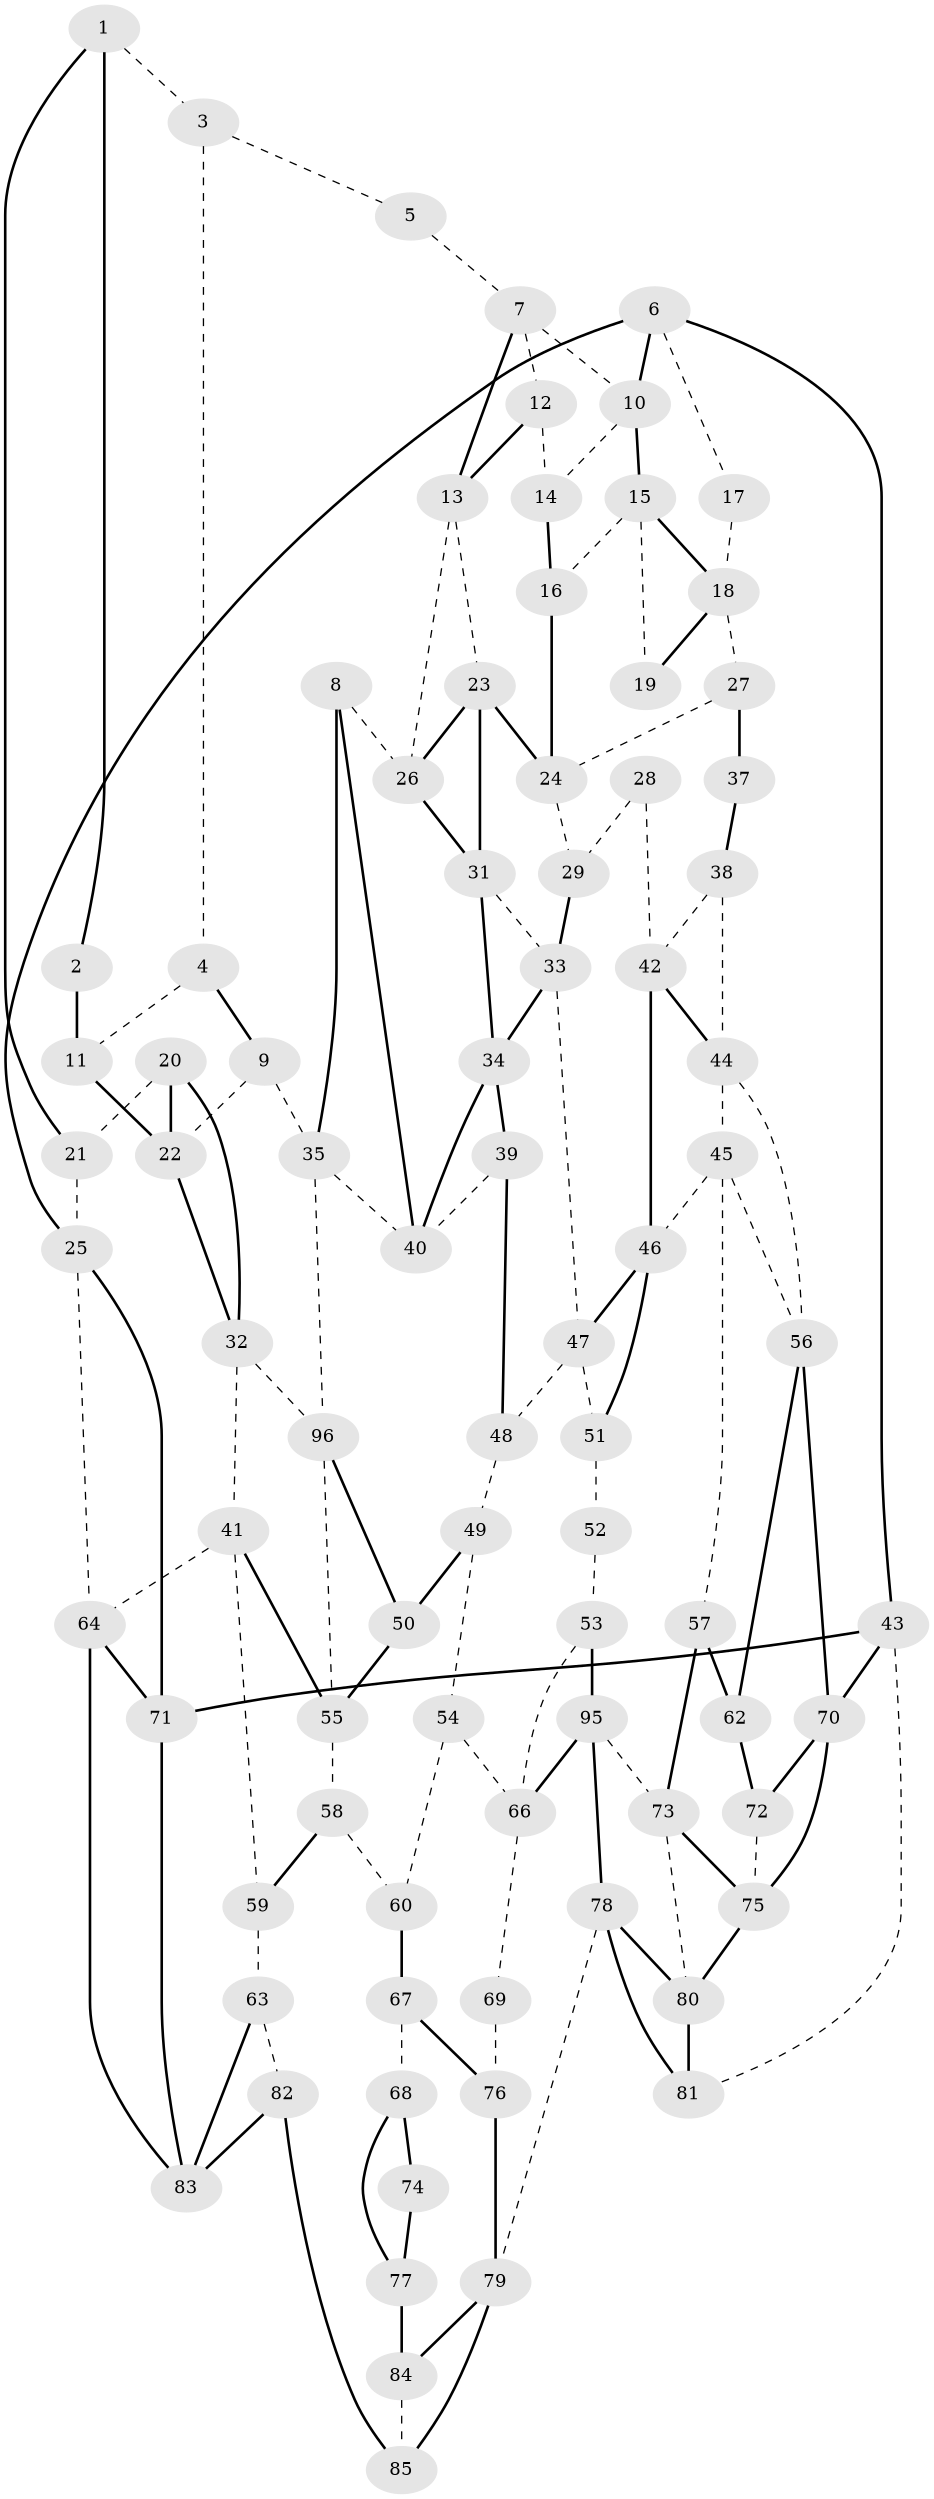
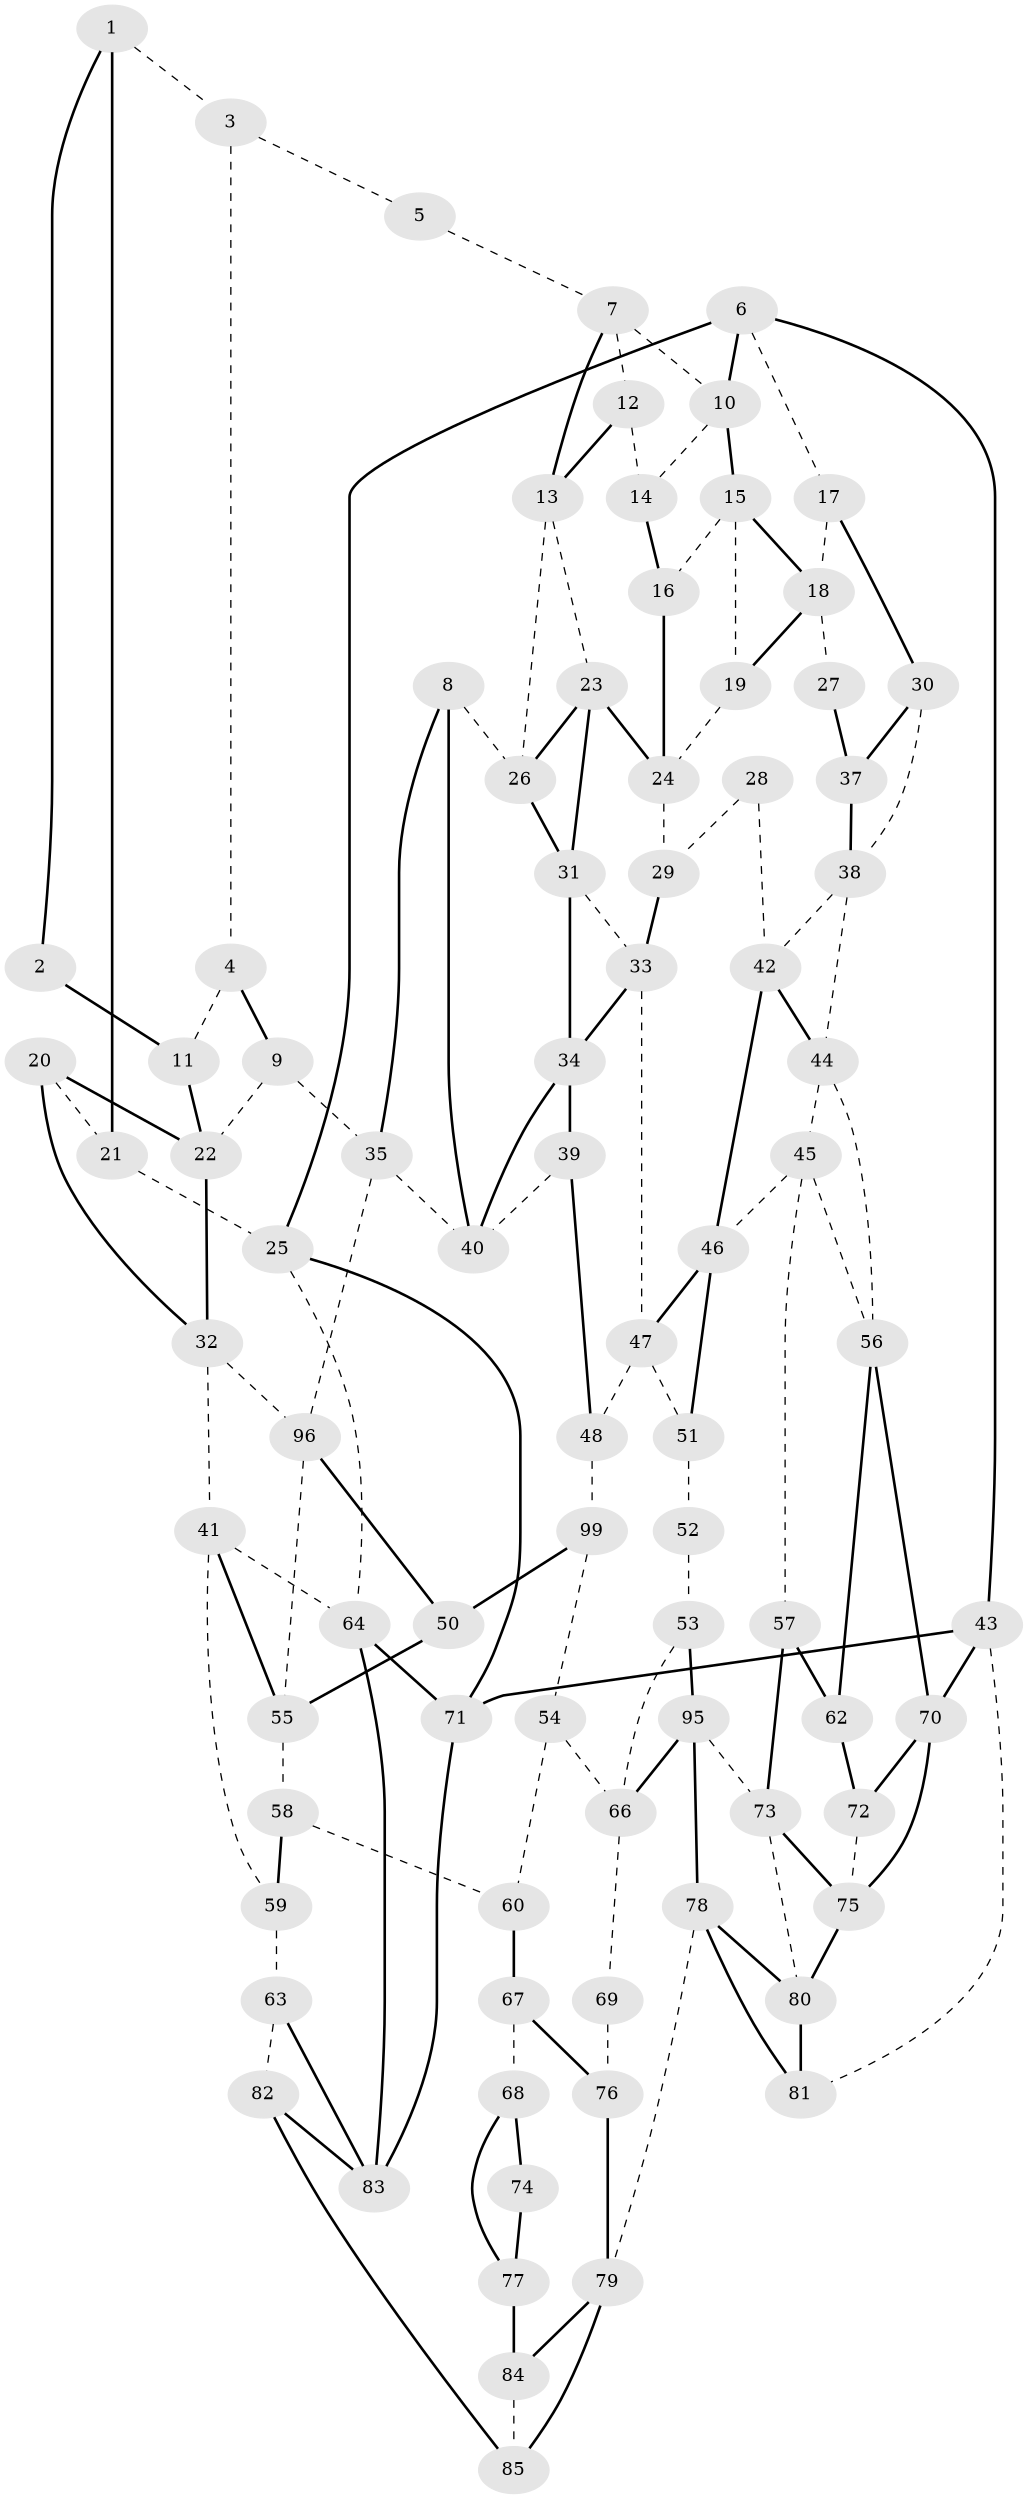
node "30": added
edge "27" -- "24": now "19" -- "24"
node "49": label "49" -> "99"
